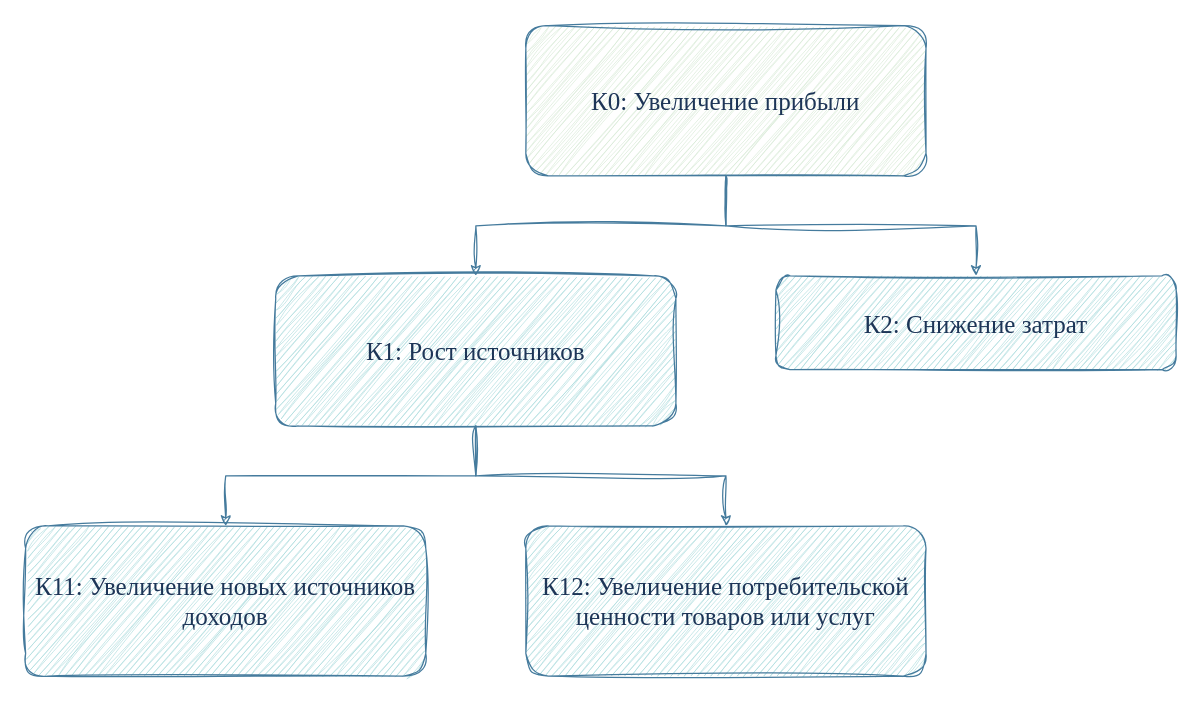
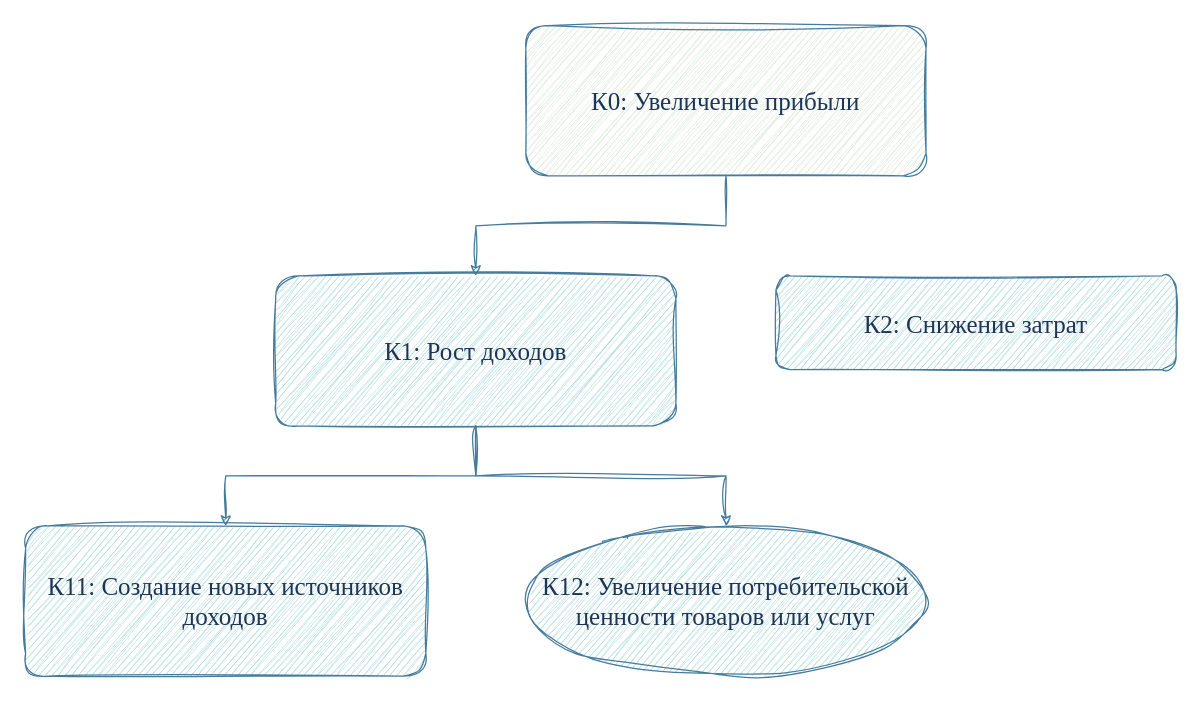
edge "К0: Увеличение прибыли" -> "К2: Снижение затрат": removed
node "К1: Рост источников": label "К1: Рост источников" -> "К1: Рост доходов"
node "К11: Увеличение новых источников доходов": label "К11: Увеличение новых источников доходов" -> "К11: Создание новых источников доходов"
node "К12: Увеличение потребительской ценности товаров или услуг": shape rounded rectangle -> ellipse
